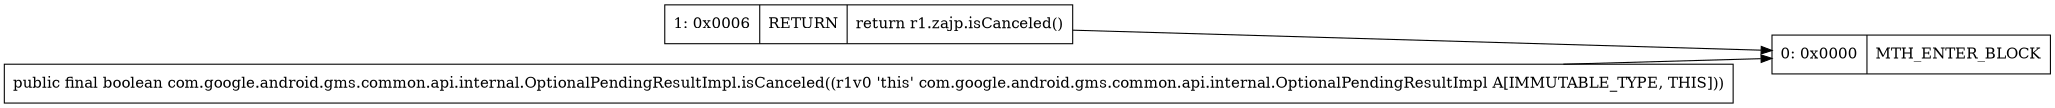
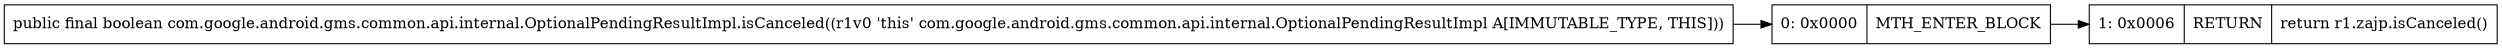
edge "1: 0x0006" -> "0: 0x0000": reversed
